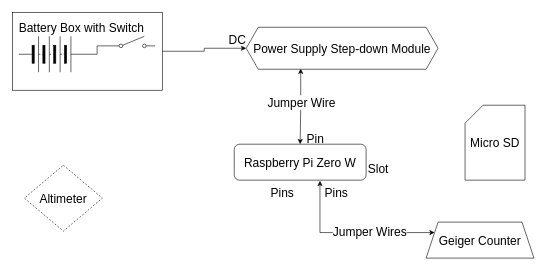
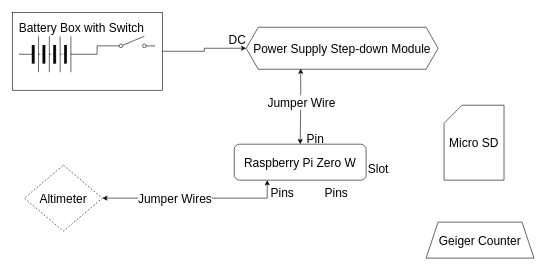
node "Micro SD": moved (495, 143) -> (474, 143)
edge "Raspberry Pi Zero W" -- "Altimeter": added, label "Jumper Wires"
edge "Raspberry Pi Zero W" -- "Geiger Counter": removed, label "Jumper Wires"
